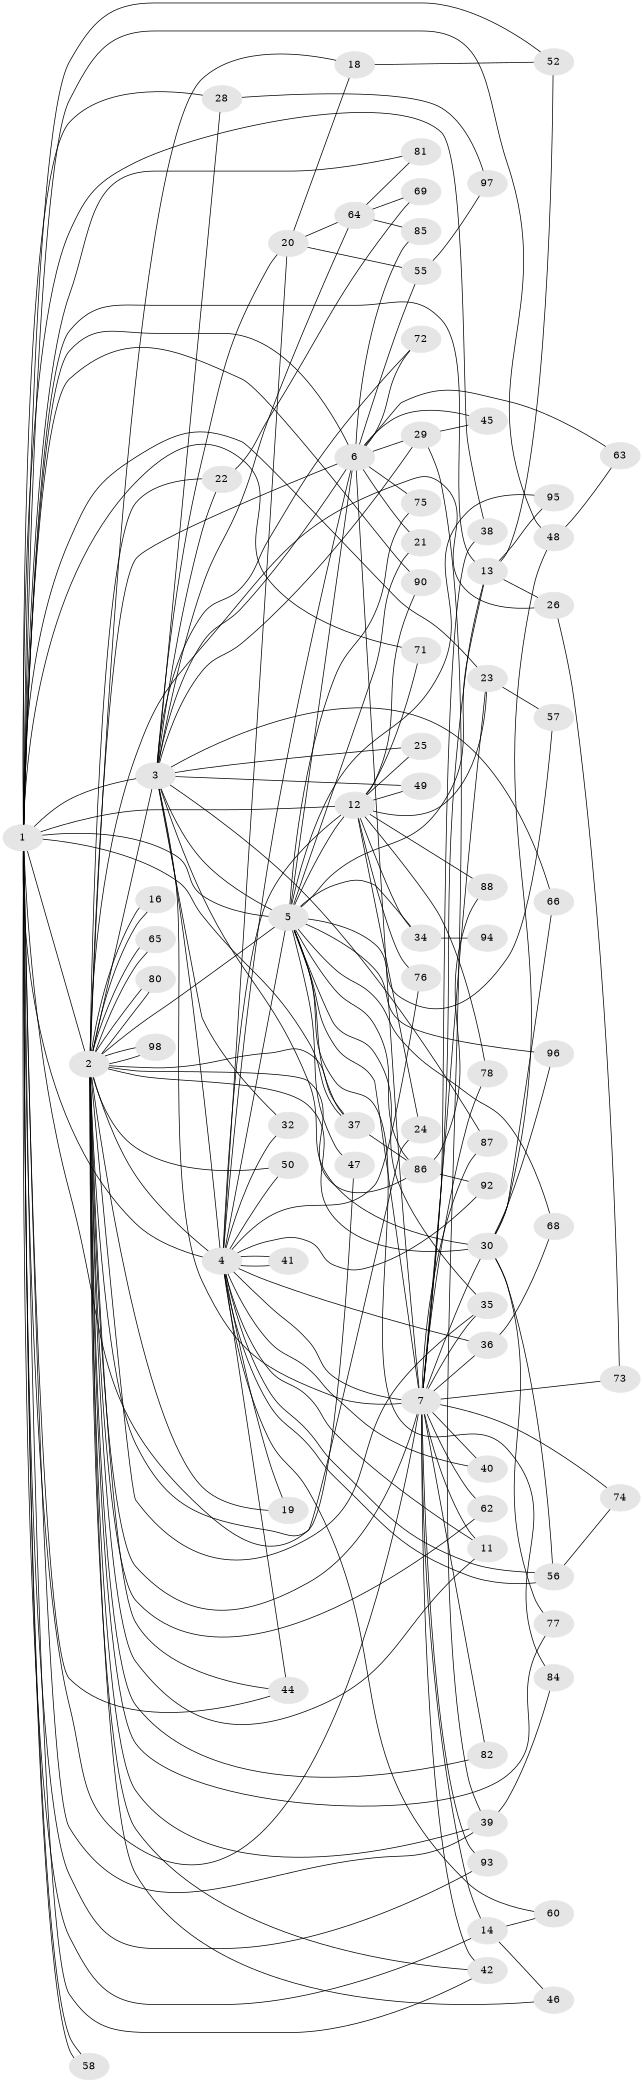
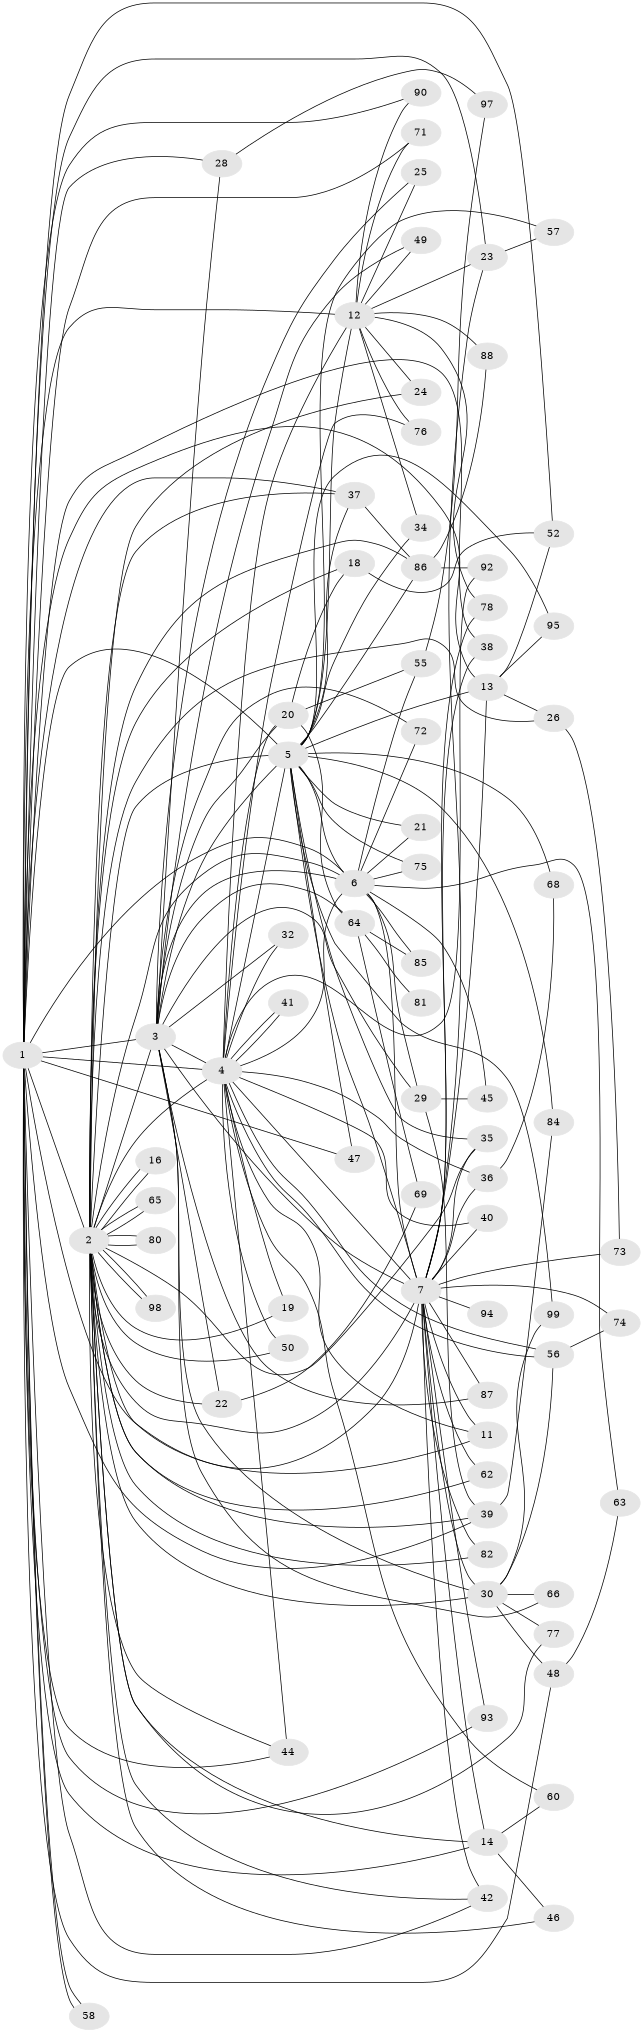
edge "81" -- "1": removed
edge "34" -- "94": now "7" -- "94"
node "96": label "96" -> "99"
edge "2" -- "14": added
